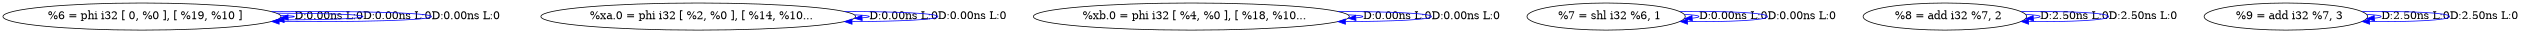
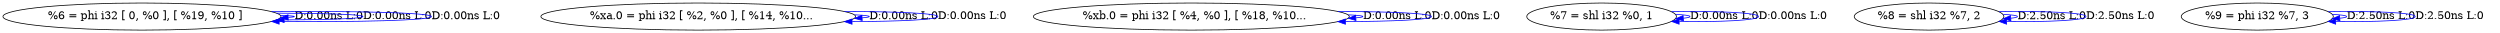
node "%7 = shl i32 %6, 1": label "%7 = shl i32 %6, 1" -> "%7 = shl i32 %0, 1"
node "%8 = add i32 %7, 2": label "%8 = add i32 %7, 2" -> "%8 = shl i32 %7, 2"
node "%9 = add i32 %7, 3": label "%9 = add i32 %7, 3" -> "%9 = phi i32 %7, 3"
